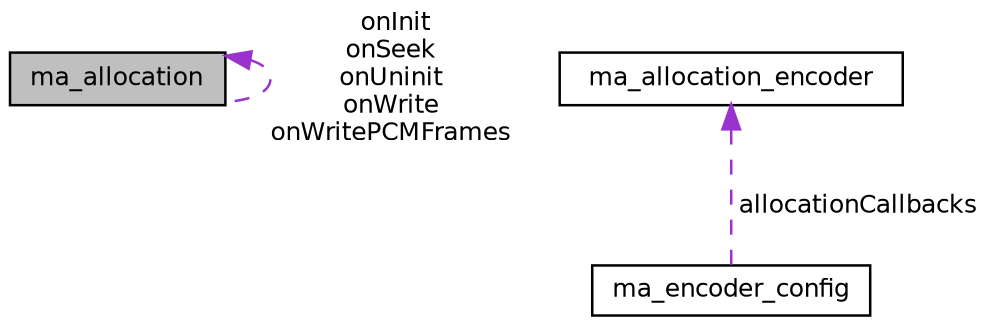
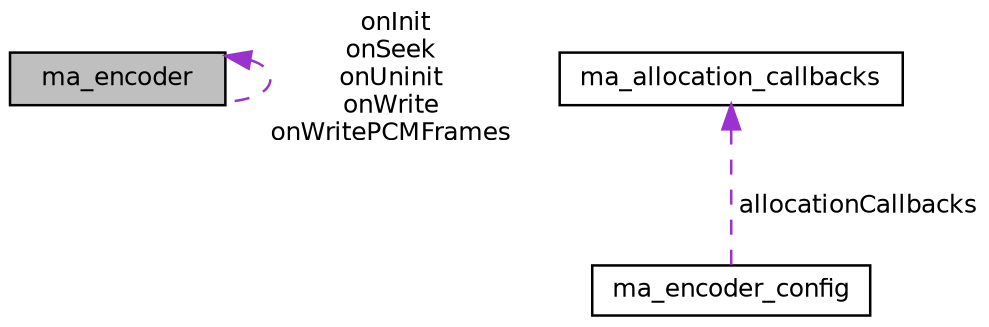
node "ma_allocation": label "ma_allocation" -> "ma_encoder"
node "ma_allocation_encoder": label "ma_allocation_encoder" -> "ma_allocation_callbacks"
